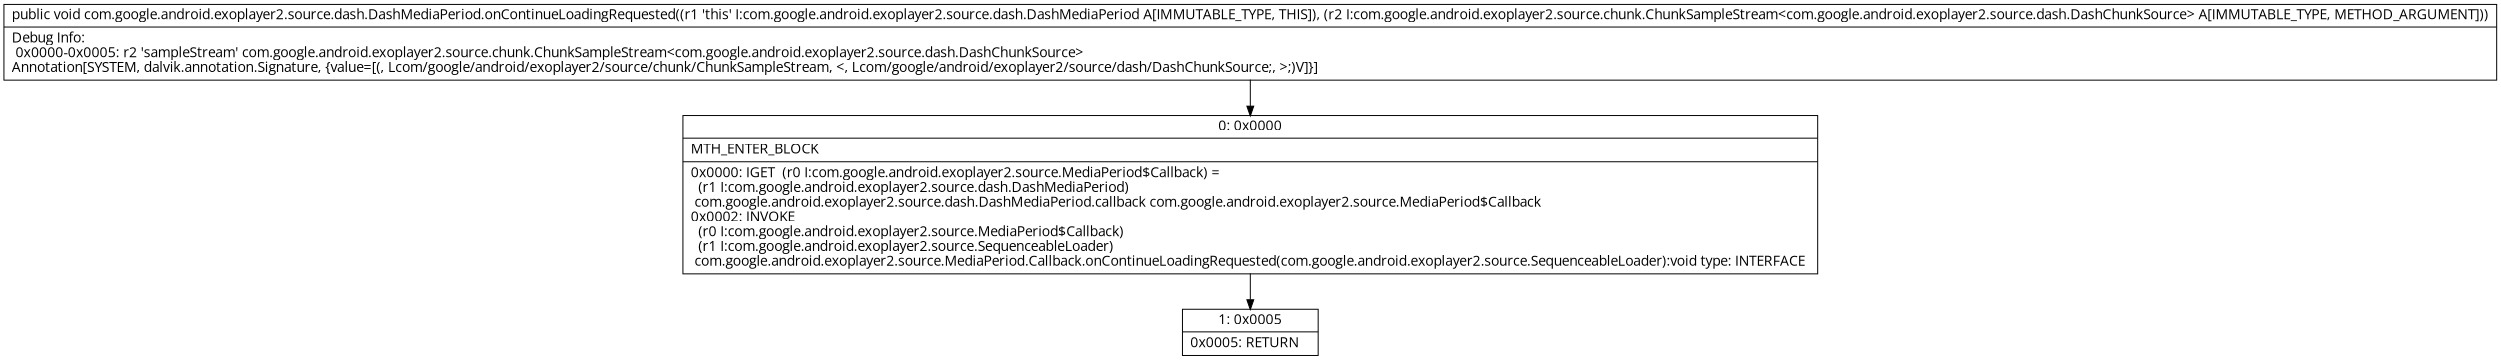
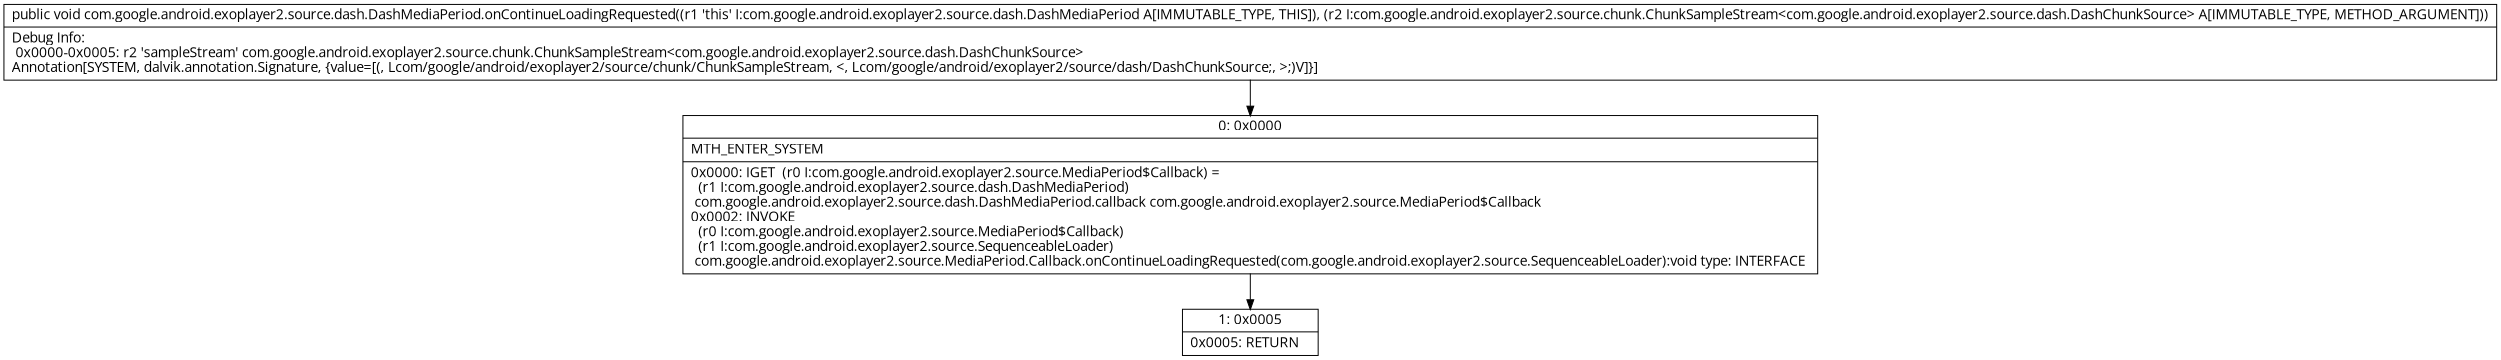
node "0: 0x0000": text "MTH_ENTER_BLOCK" -> "MTH_ENTER_SYSTEM"
